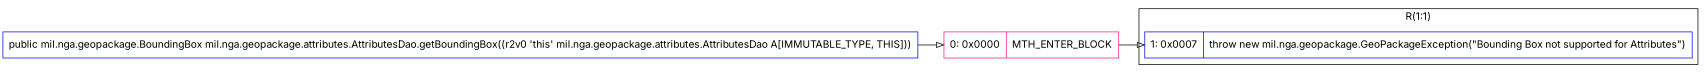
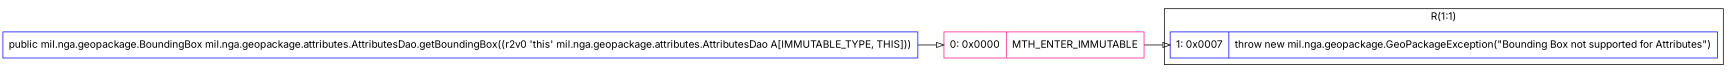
node "0: 0x0000": text "MTH_ENTER_BLOCK" -> "MTH_ENTER_IMMUTABLE"
